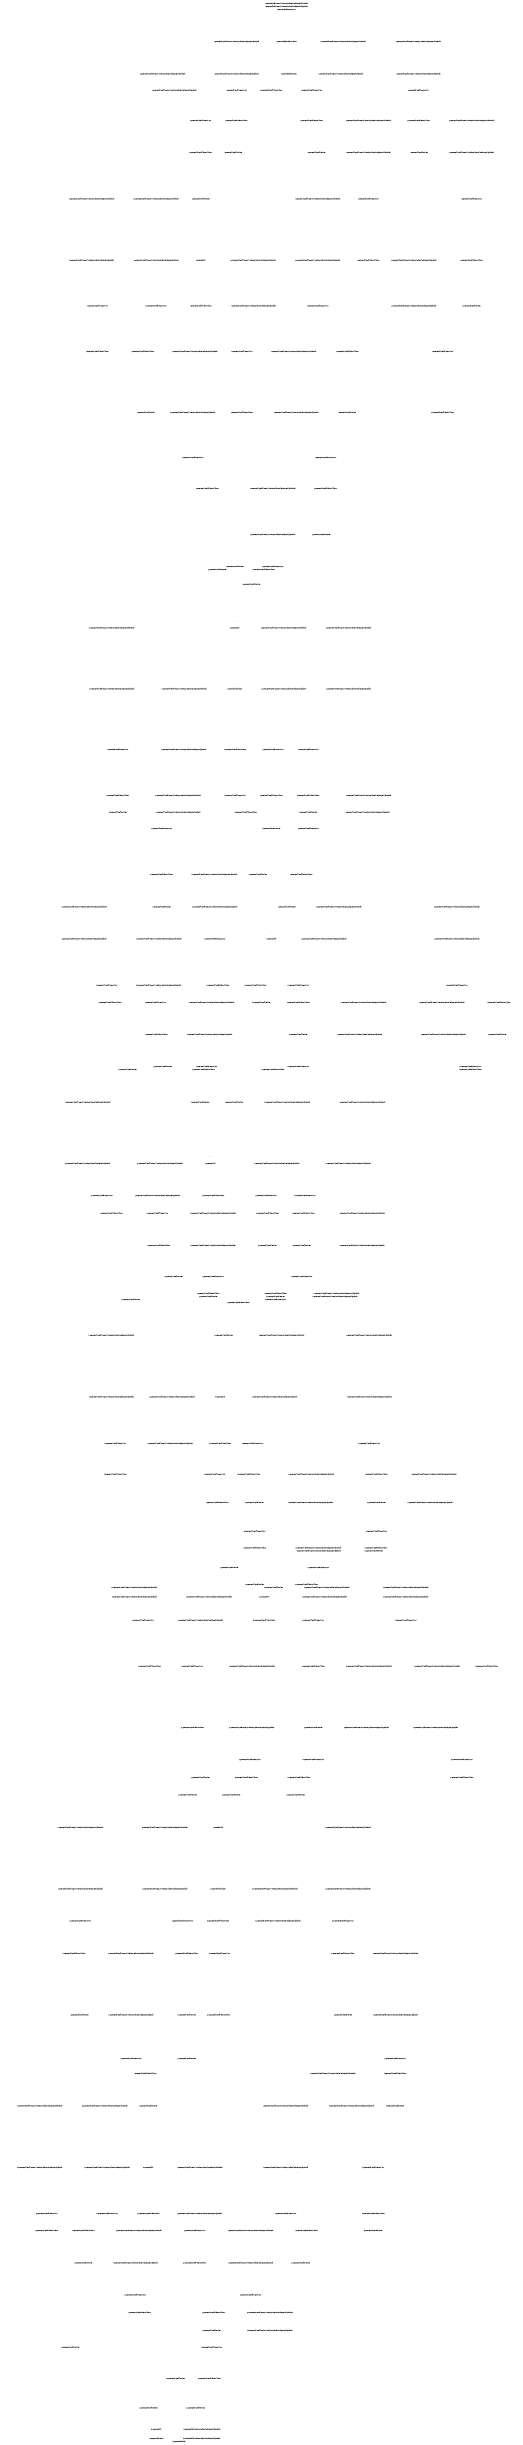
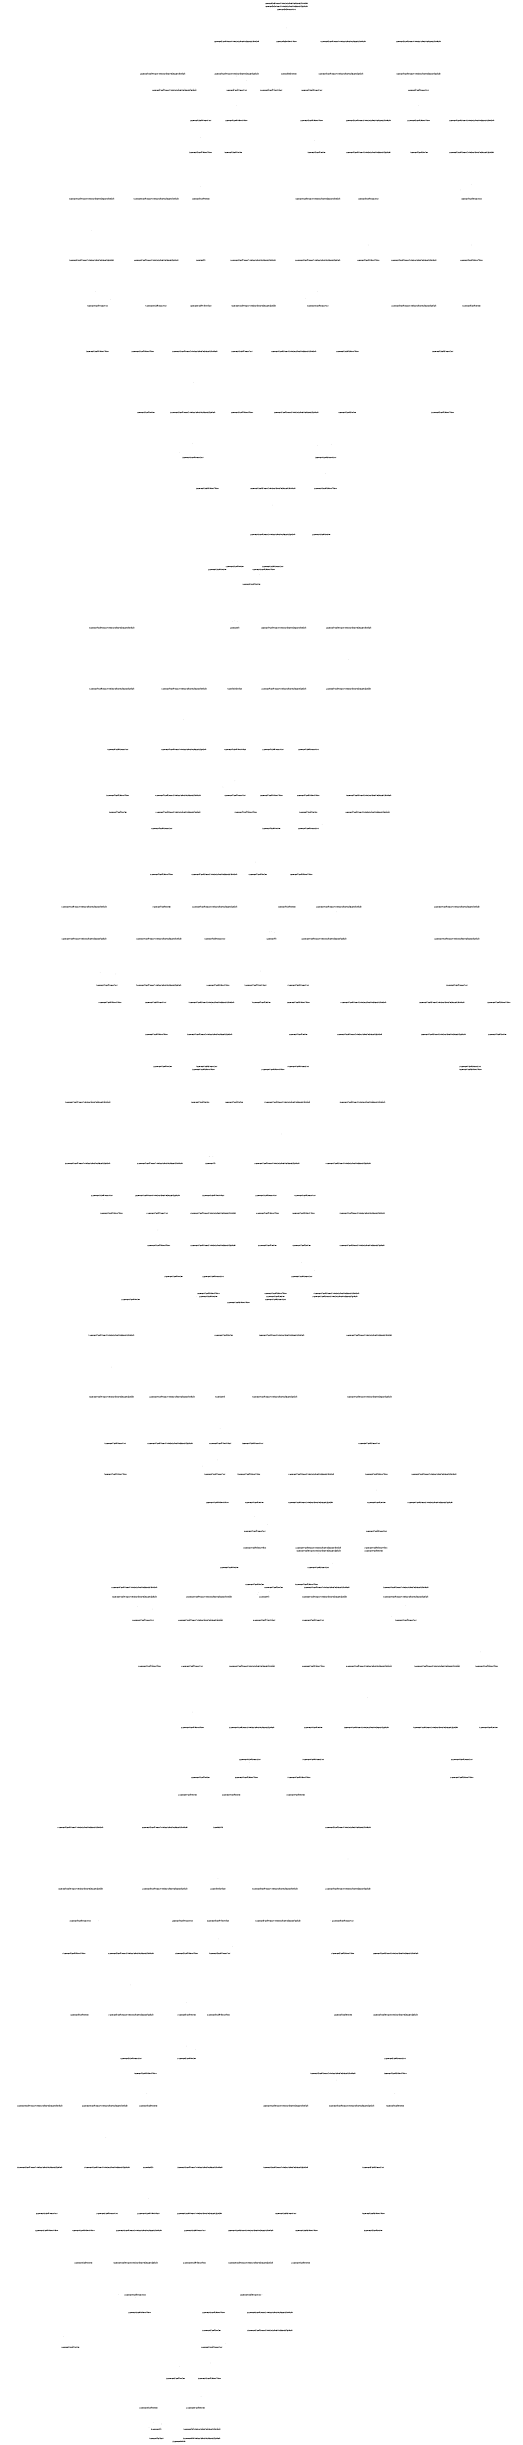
node "121 GoogLeNet/Inception[b4]/Sequential[b1]/ReLU[2]/RELU": removed
node "247 GoogLeNet/Inception[e4]/Sequential[b3]/ReLU[2]/RELU": added
